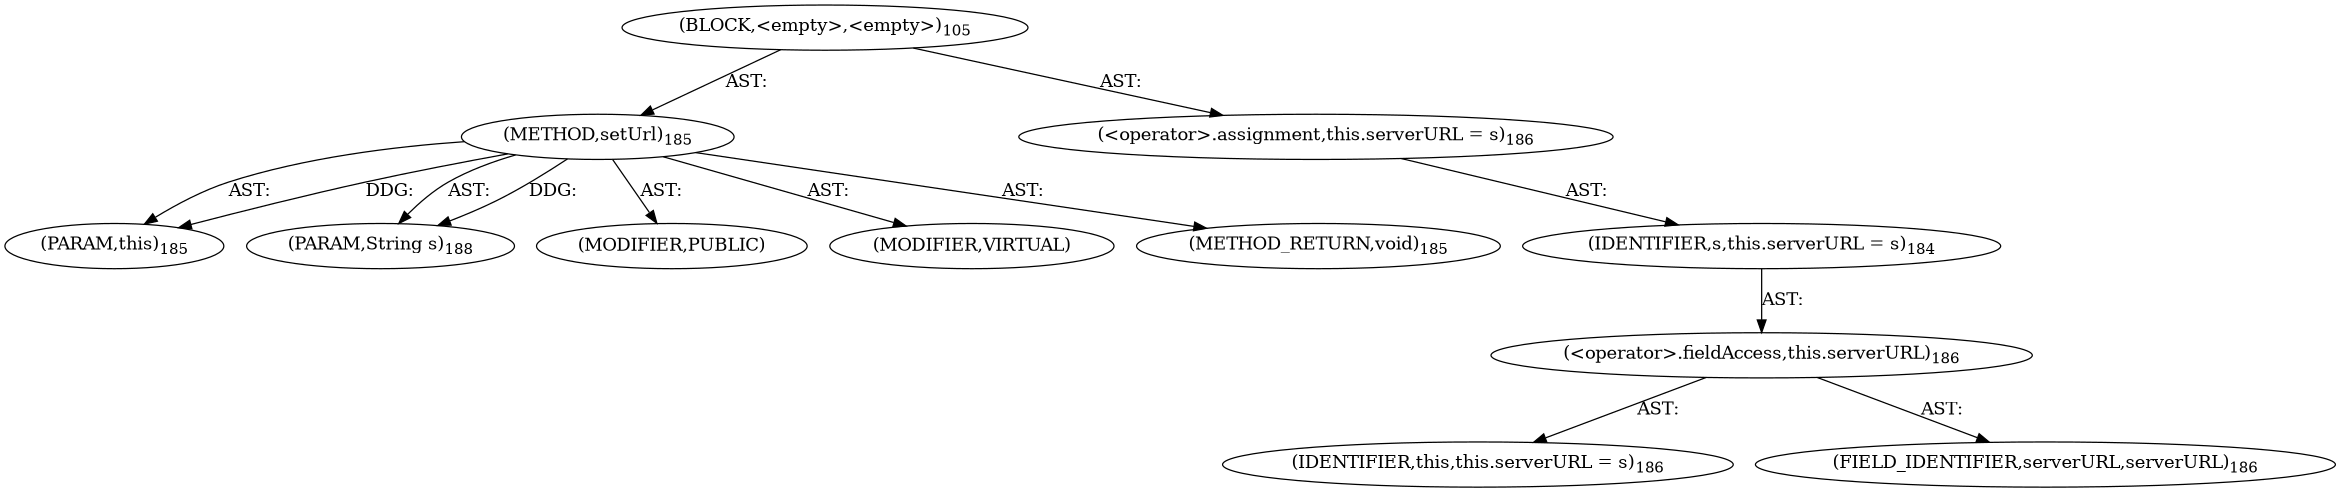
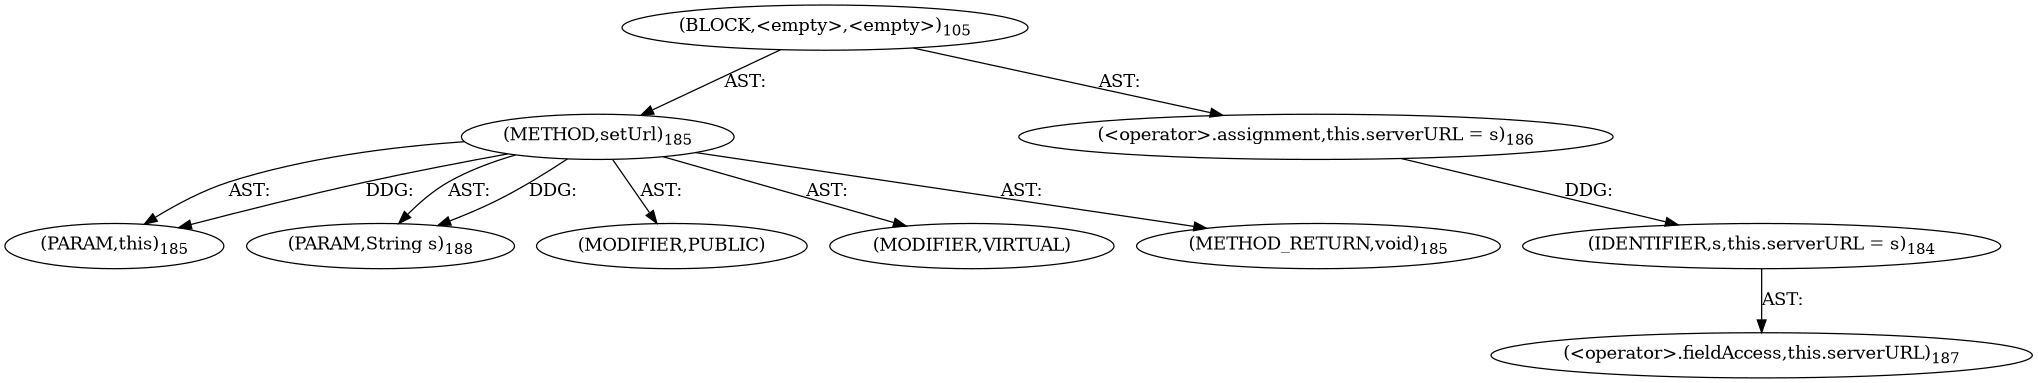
edge "(<operator>.assignment,this.serverURL = s)" -> "(IDENTIFIER,s,this.serverURL = s)": label "AST: " -> "DDG: "
node "(<operator>.fieldAccess,this.serverURL)": text "186" -> "187"
node "(IDENTIFIER,this,this.serverURL = s)": removed
node "(FIELD_IDENTIFIER,serverURL,serverURL)": removed
